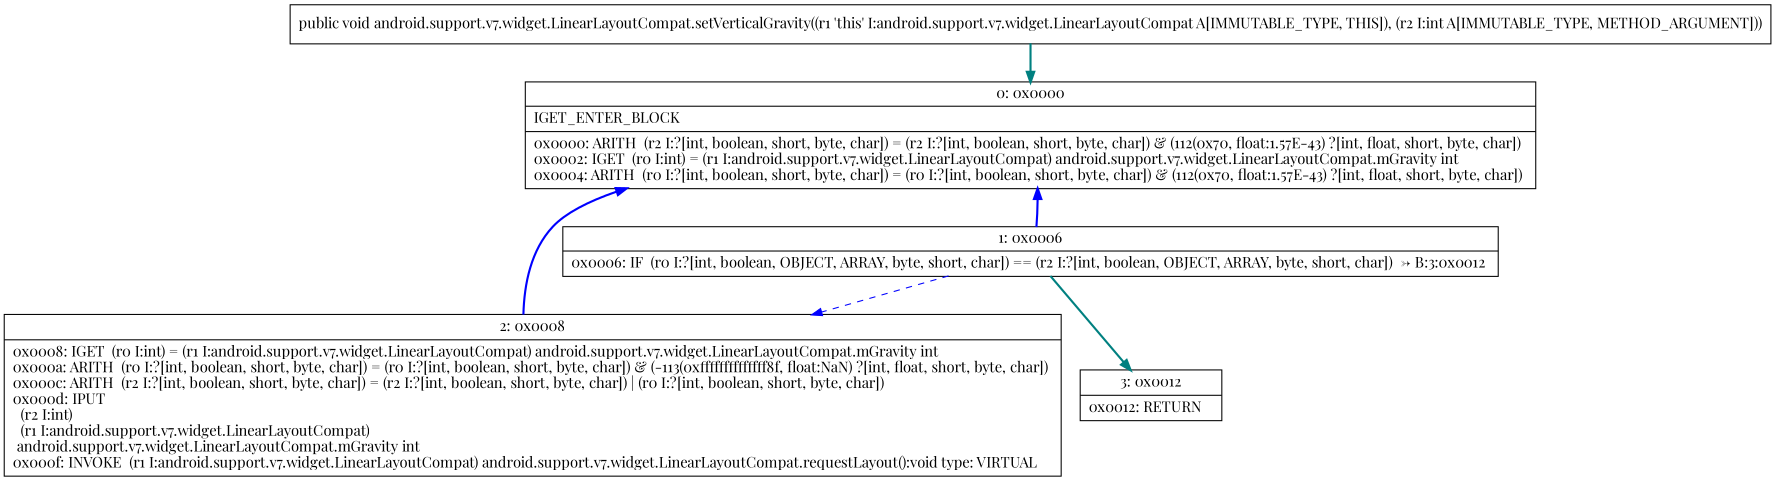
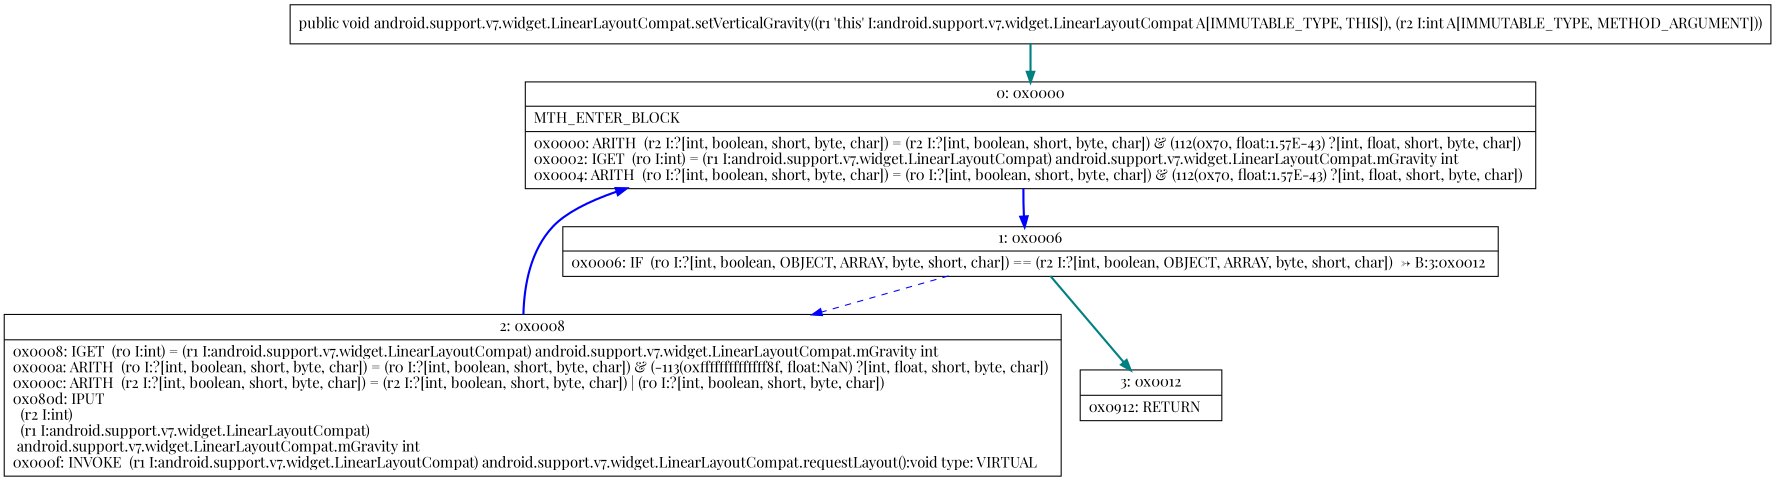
node "0: 0x0000": text "IGET_ENTER_BLOCK" -> "MTH_ENTER_BLOCK"
edge "1: 0x0006" -> "0: 0x0000": reversed
node "2: 0x0008": text "0x000d: IPUT" -> "0x080d: IPUT"
node "3: 0x0012": text "0x0012: RETURN" -> "0x0912: RETURN"
